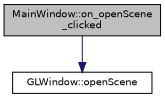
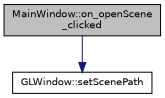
node "GLWindow::openScene": label "GLWindow::openScene" -> "GLWindow::setScenePath"
